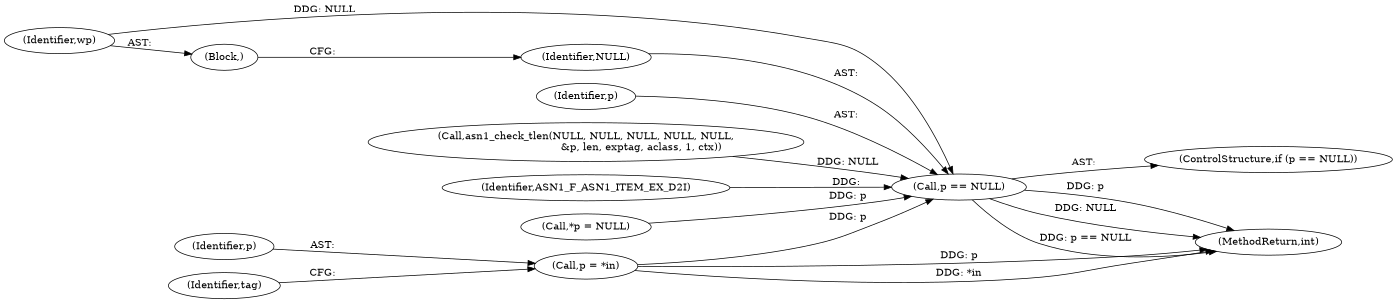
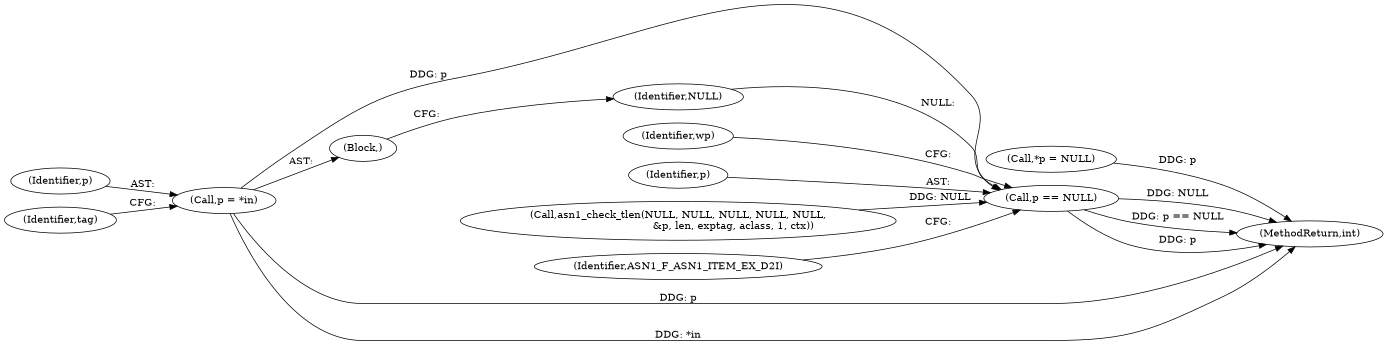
edge "(Identifier,wp)" -> "(Call,p == NULL)": label "DDG: NULL" -> "CFG: "
edge "(Identifier,wp)" -> "(Block,)": now "(Call,p = *in)" -> "(Block,)"
edge "(Identifier,NULL)" -> "(Call,p == NULL)": label "AST: " -> "NULL: "
node "(ControlStructure,if (p == NULL))": removed
edge "(Identifier,ASN1_F_ASN1_ITEM_EX_D2I)" -> "(Call,p == NULL)": label "DDG: " -> "CFG: "
edge "(Call,*p = NULL)" -> "(Call,p == NULL)": now "(Call,*p = NULL)" -> "(MethodReturn,int)"
